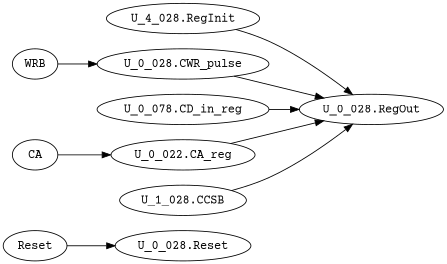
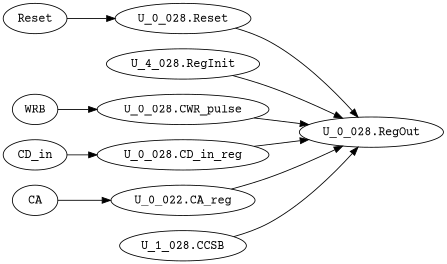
edge "U_0_028.Reset" -> "U_0_028.RegOut": added
node "U_0_078.CD_in_reg": label "U_0_078.CD_in_reg" -> "U_0_028.CD_in_reg"
node "CD_in": added
